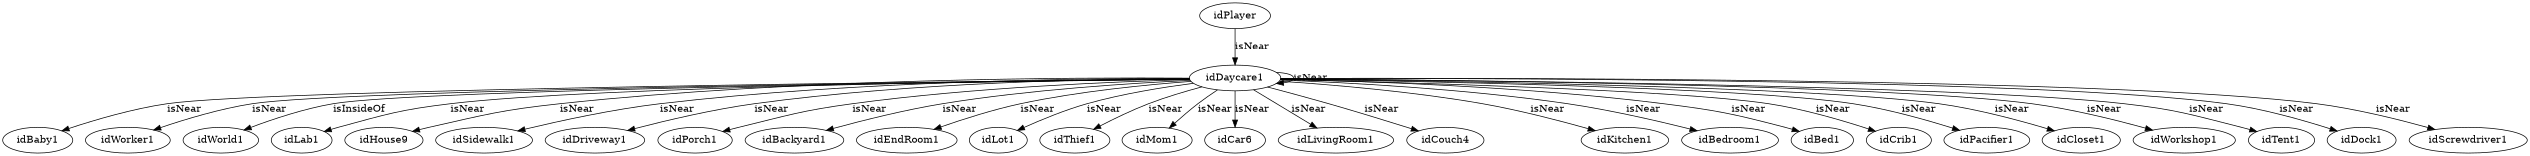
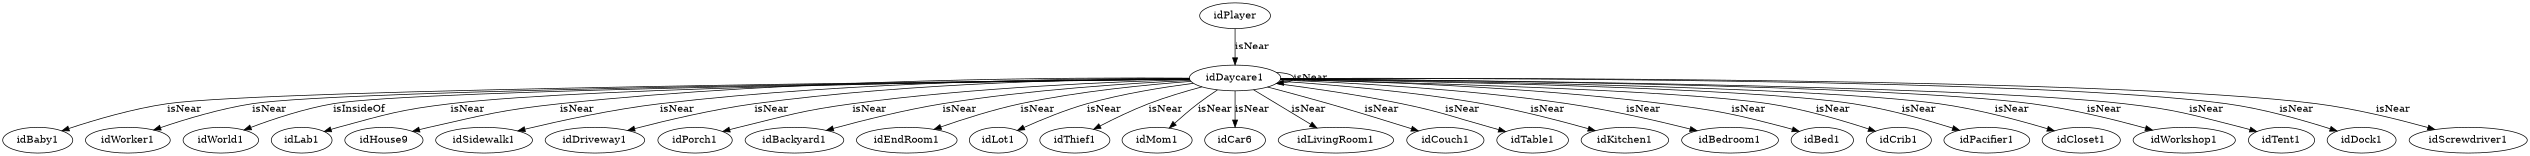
node "idCouch4": label "idCouch4" -> "idCouch1"
node "idTable1": added
